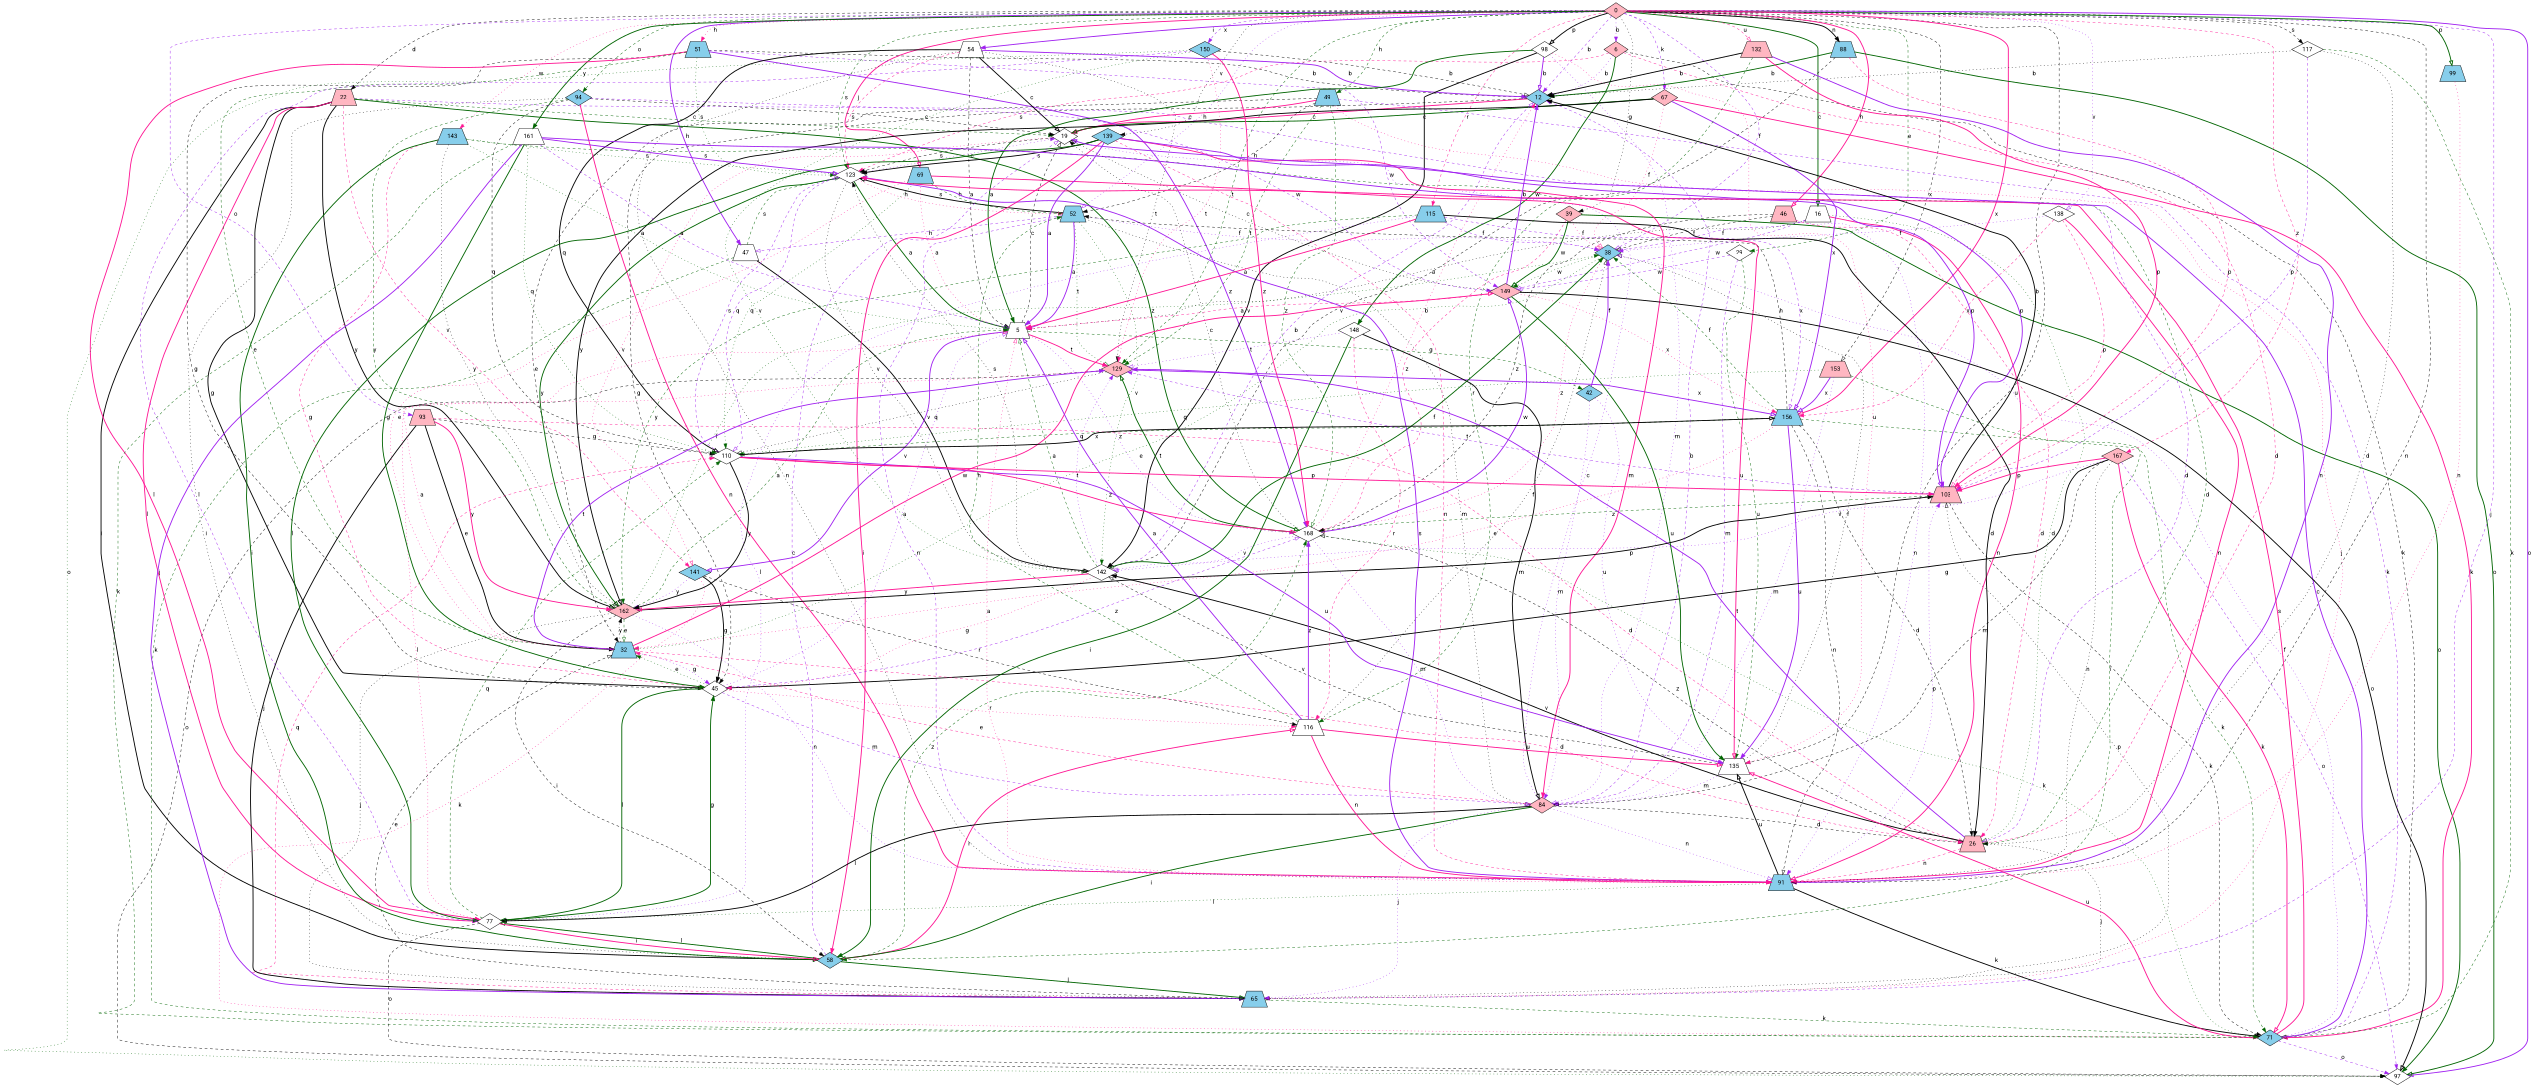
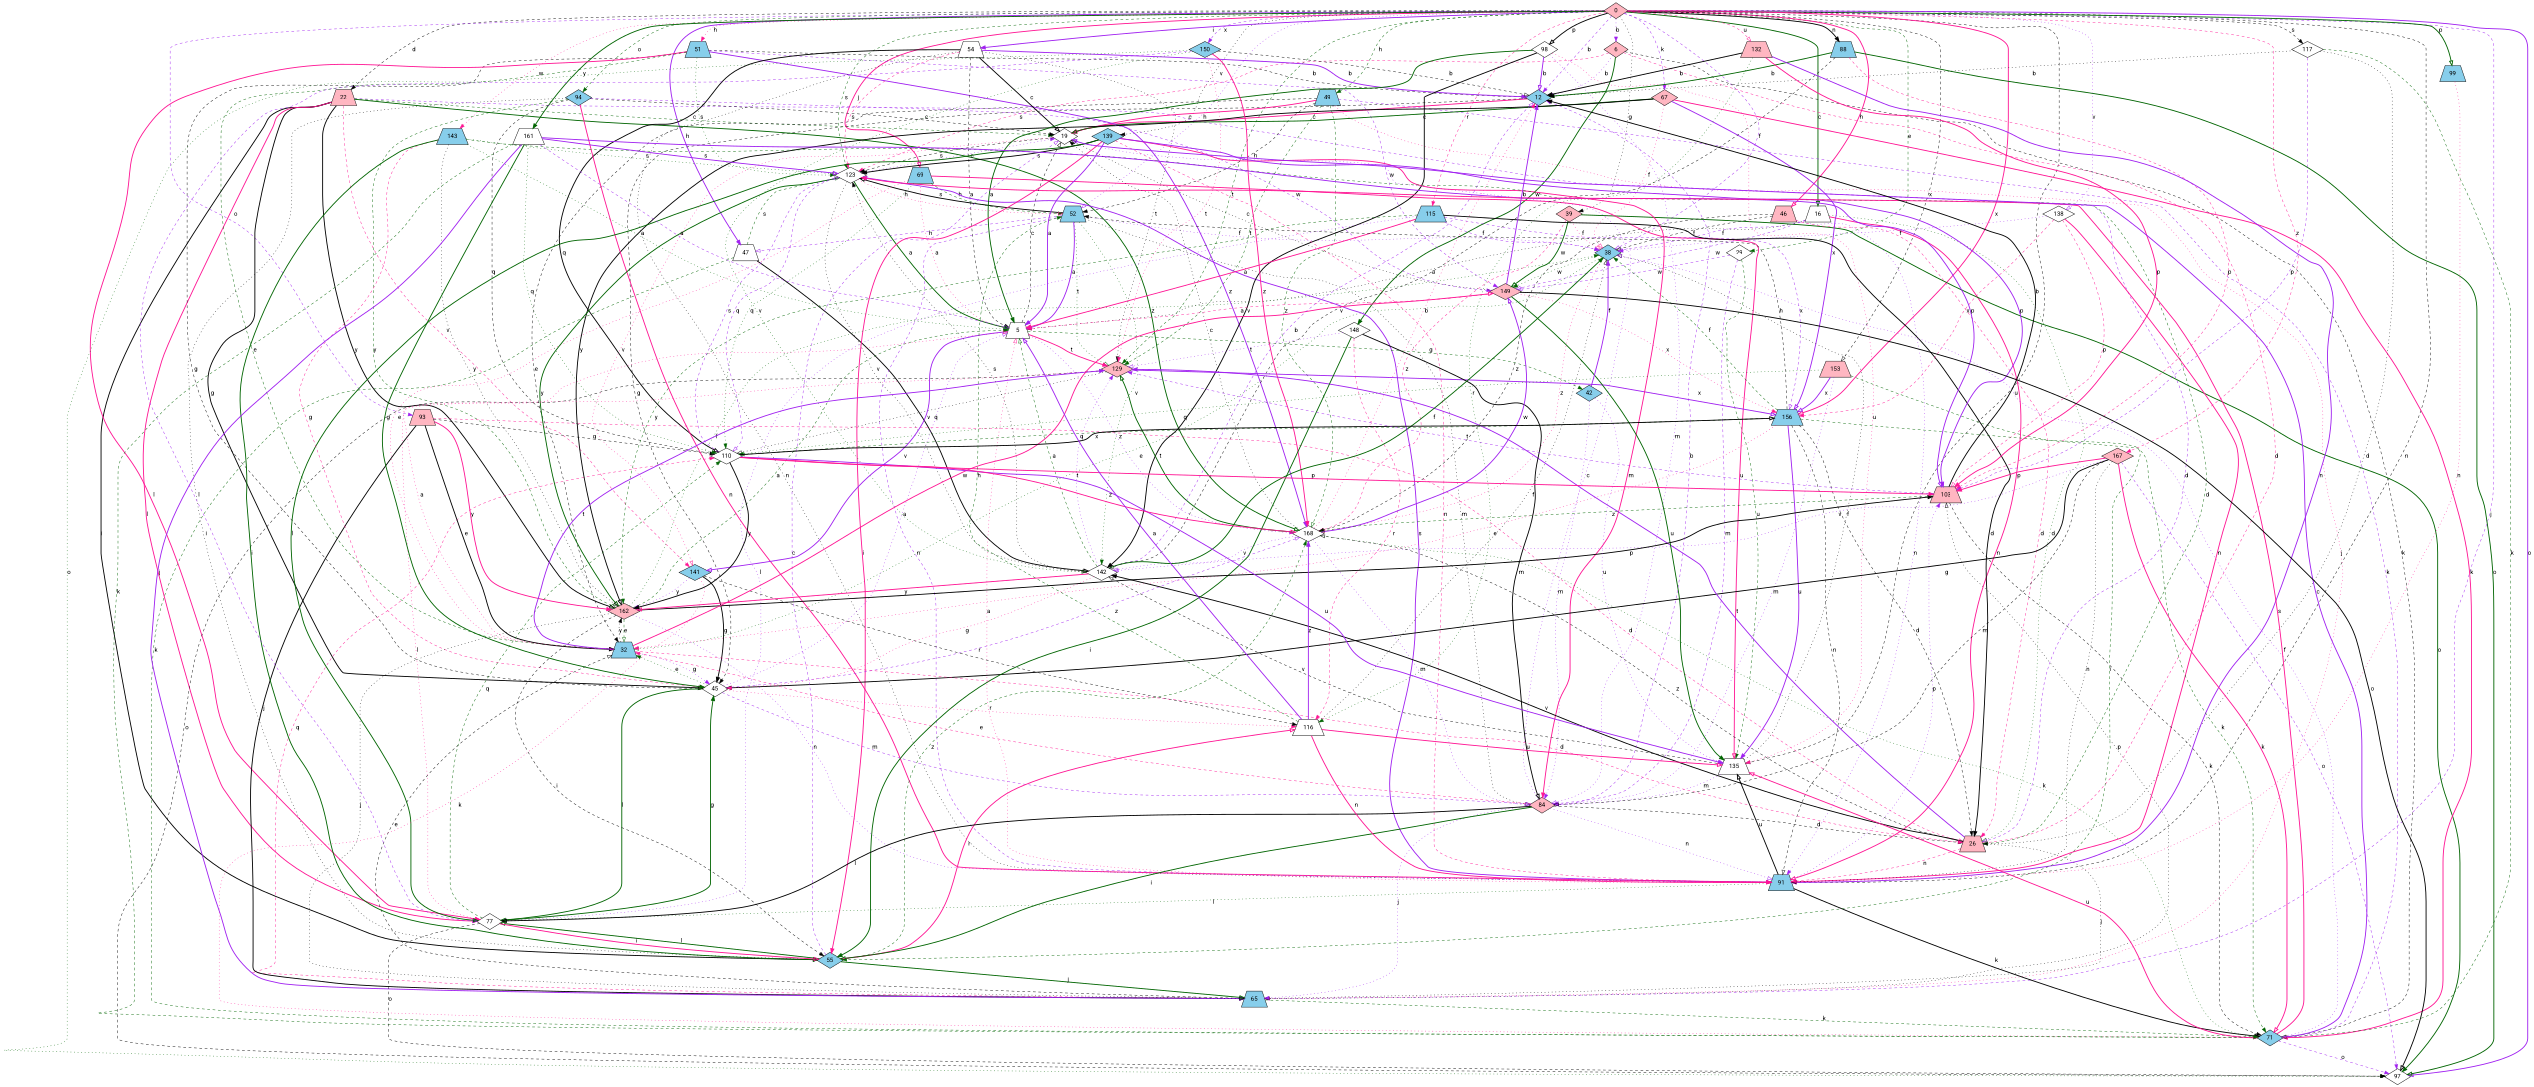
edge "132" -> "116": style dashed -> dotted
node "58": label "58" -> "55"
